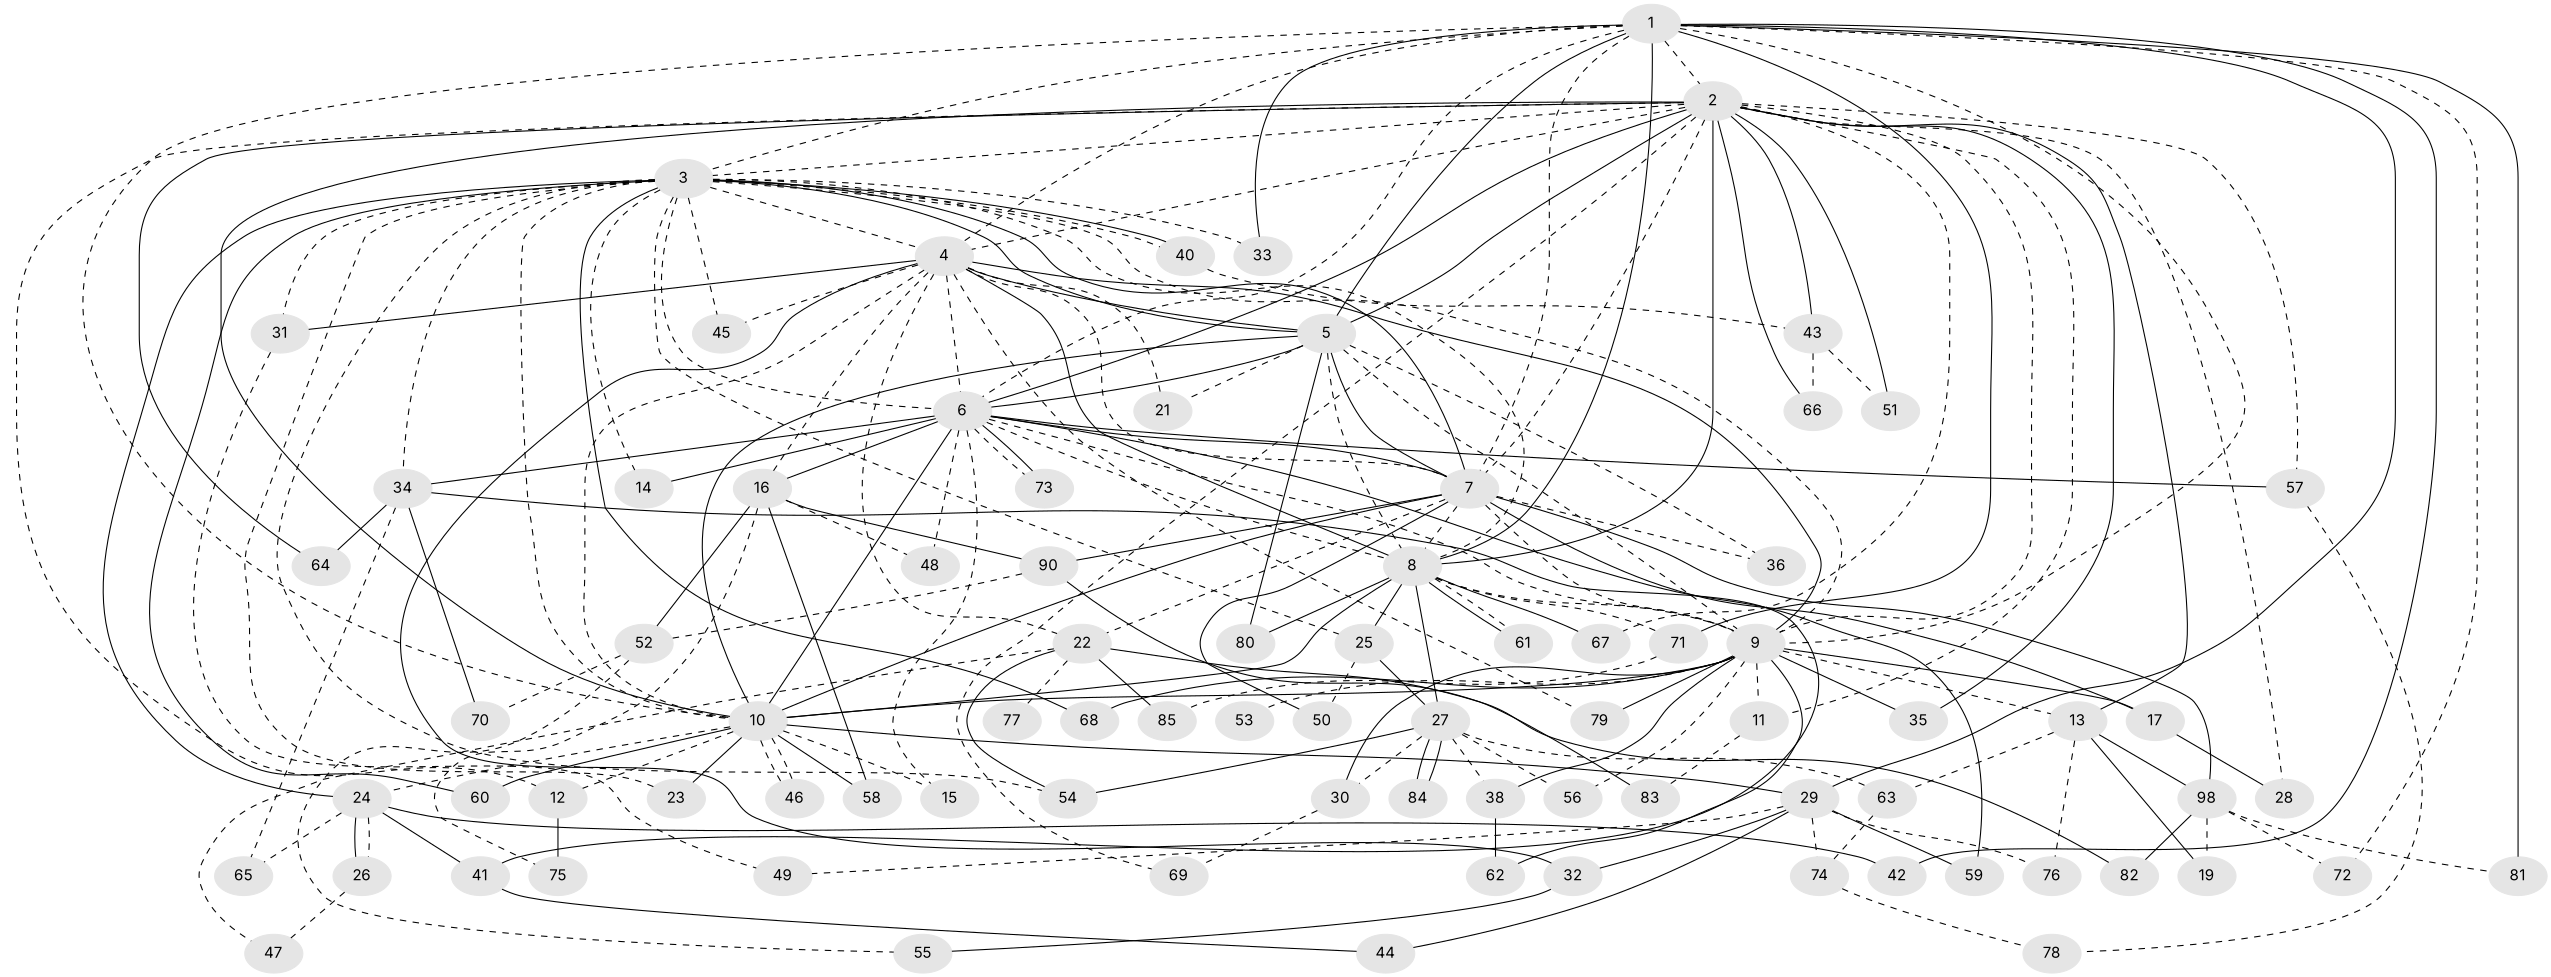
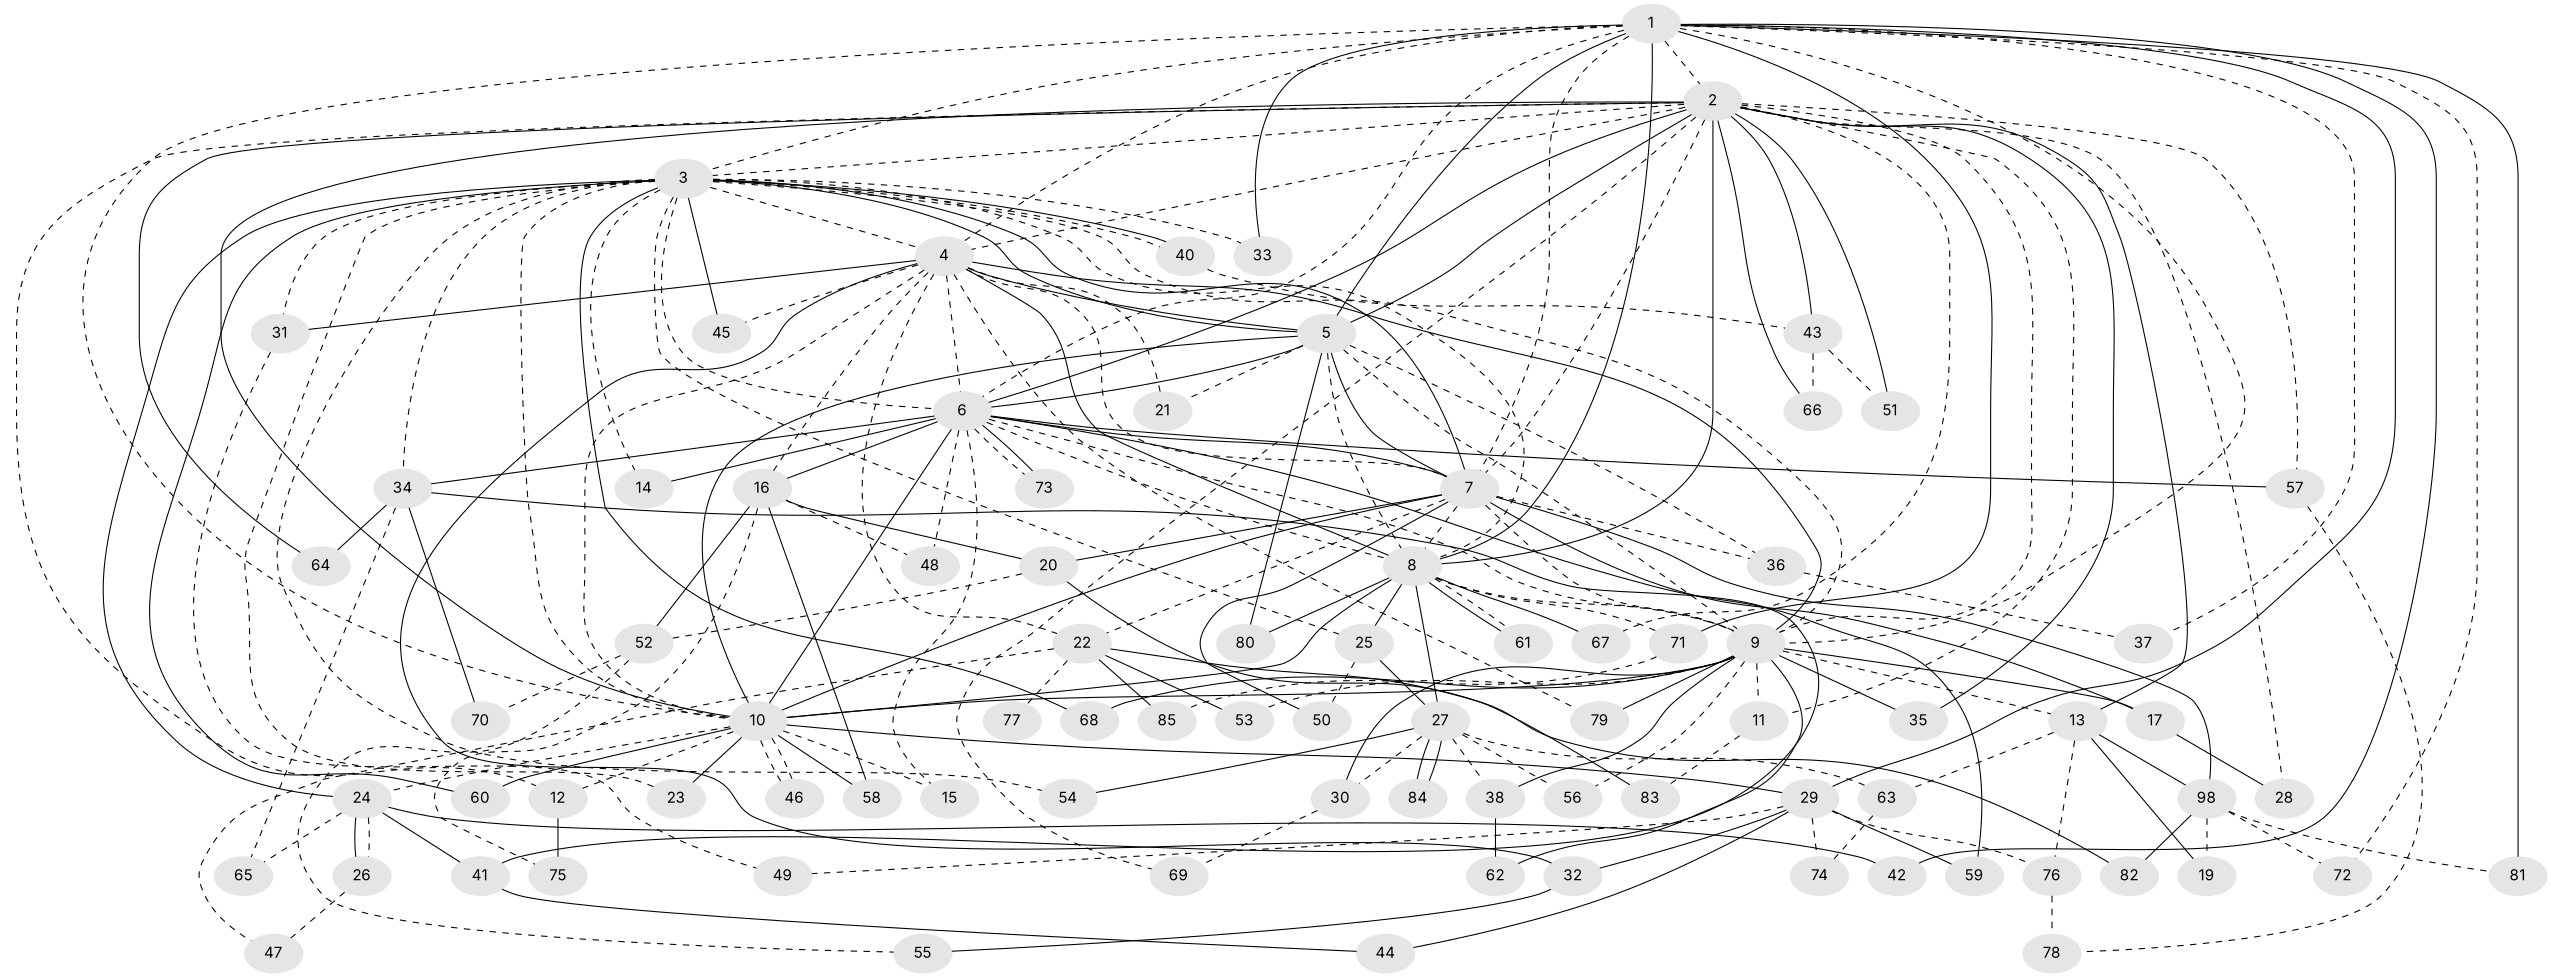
edge "3" -- "45": style dashed -> solid
node "90": label "90" -> "20"
node "37": added
edge "22" -- "54": now "22" -- "53"
edge "74" -- "78": now "76" -- "78"
